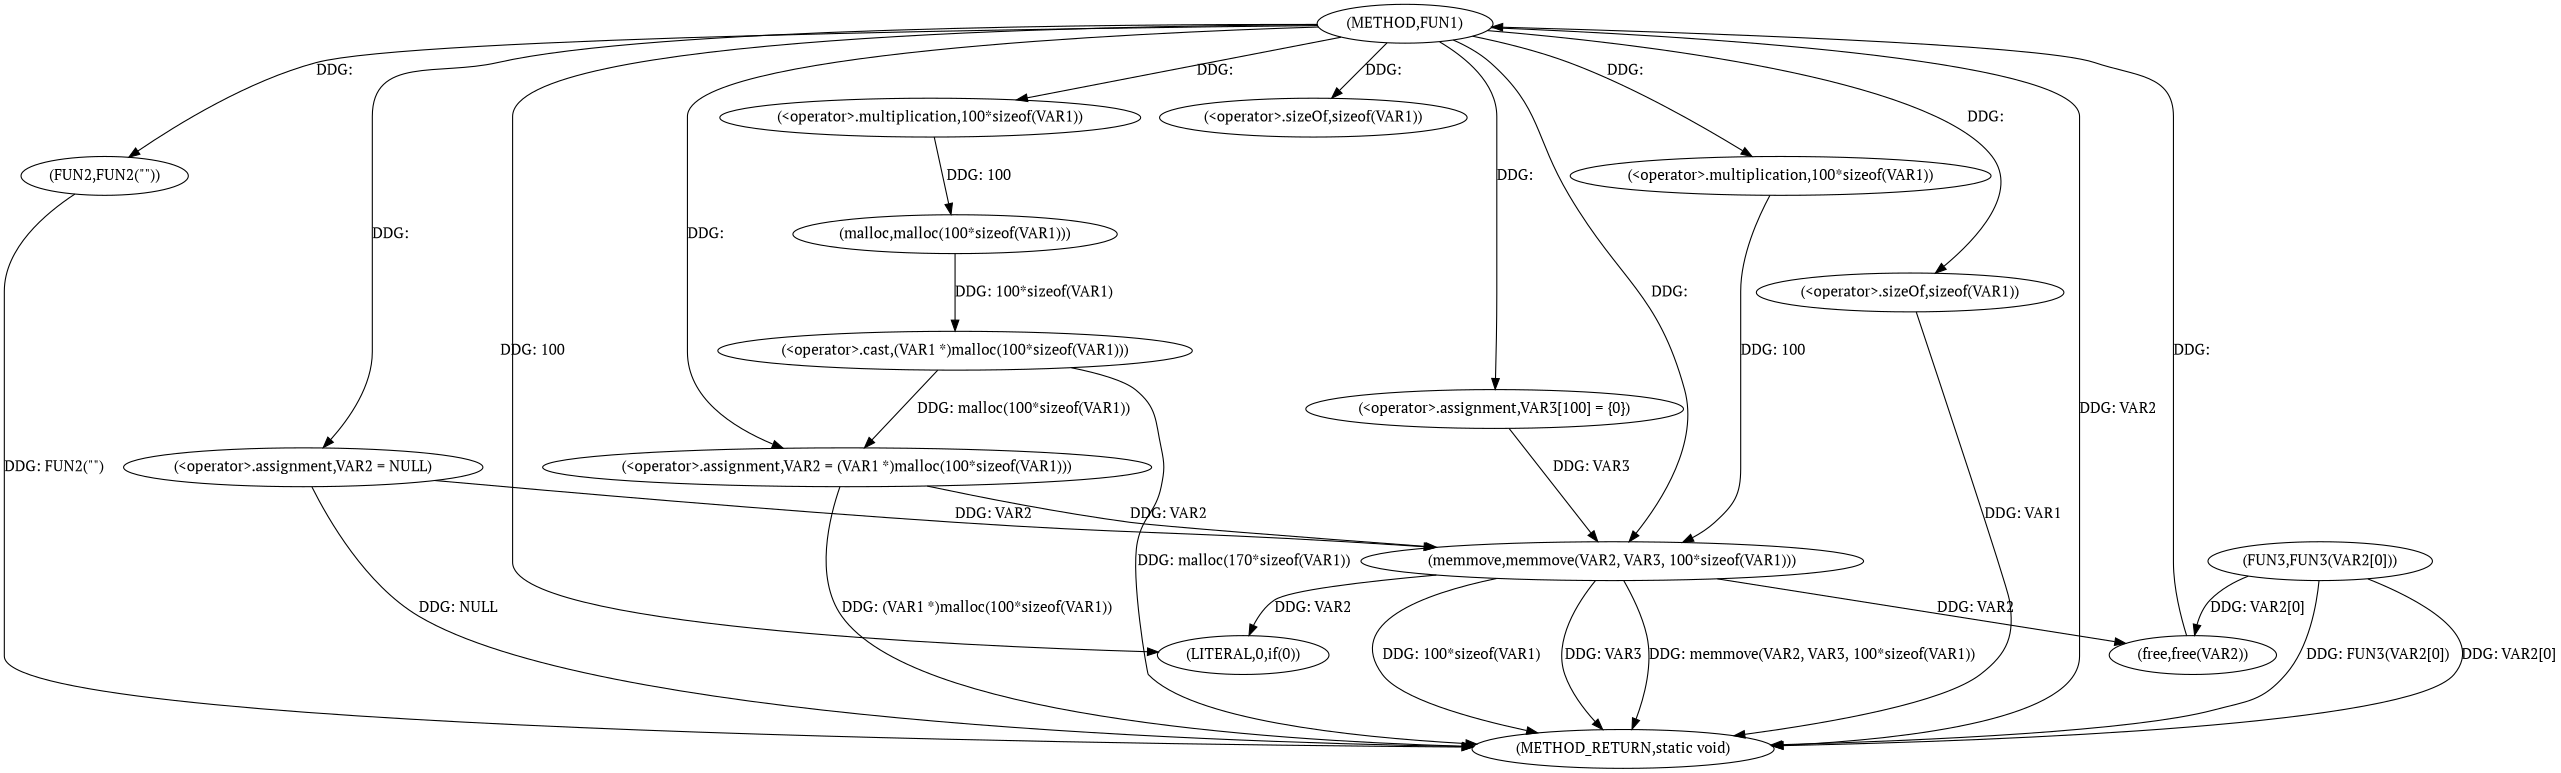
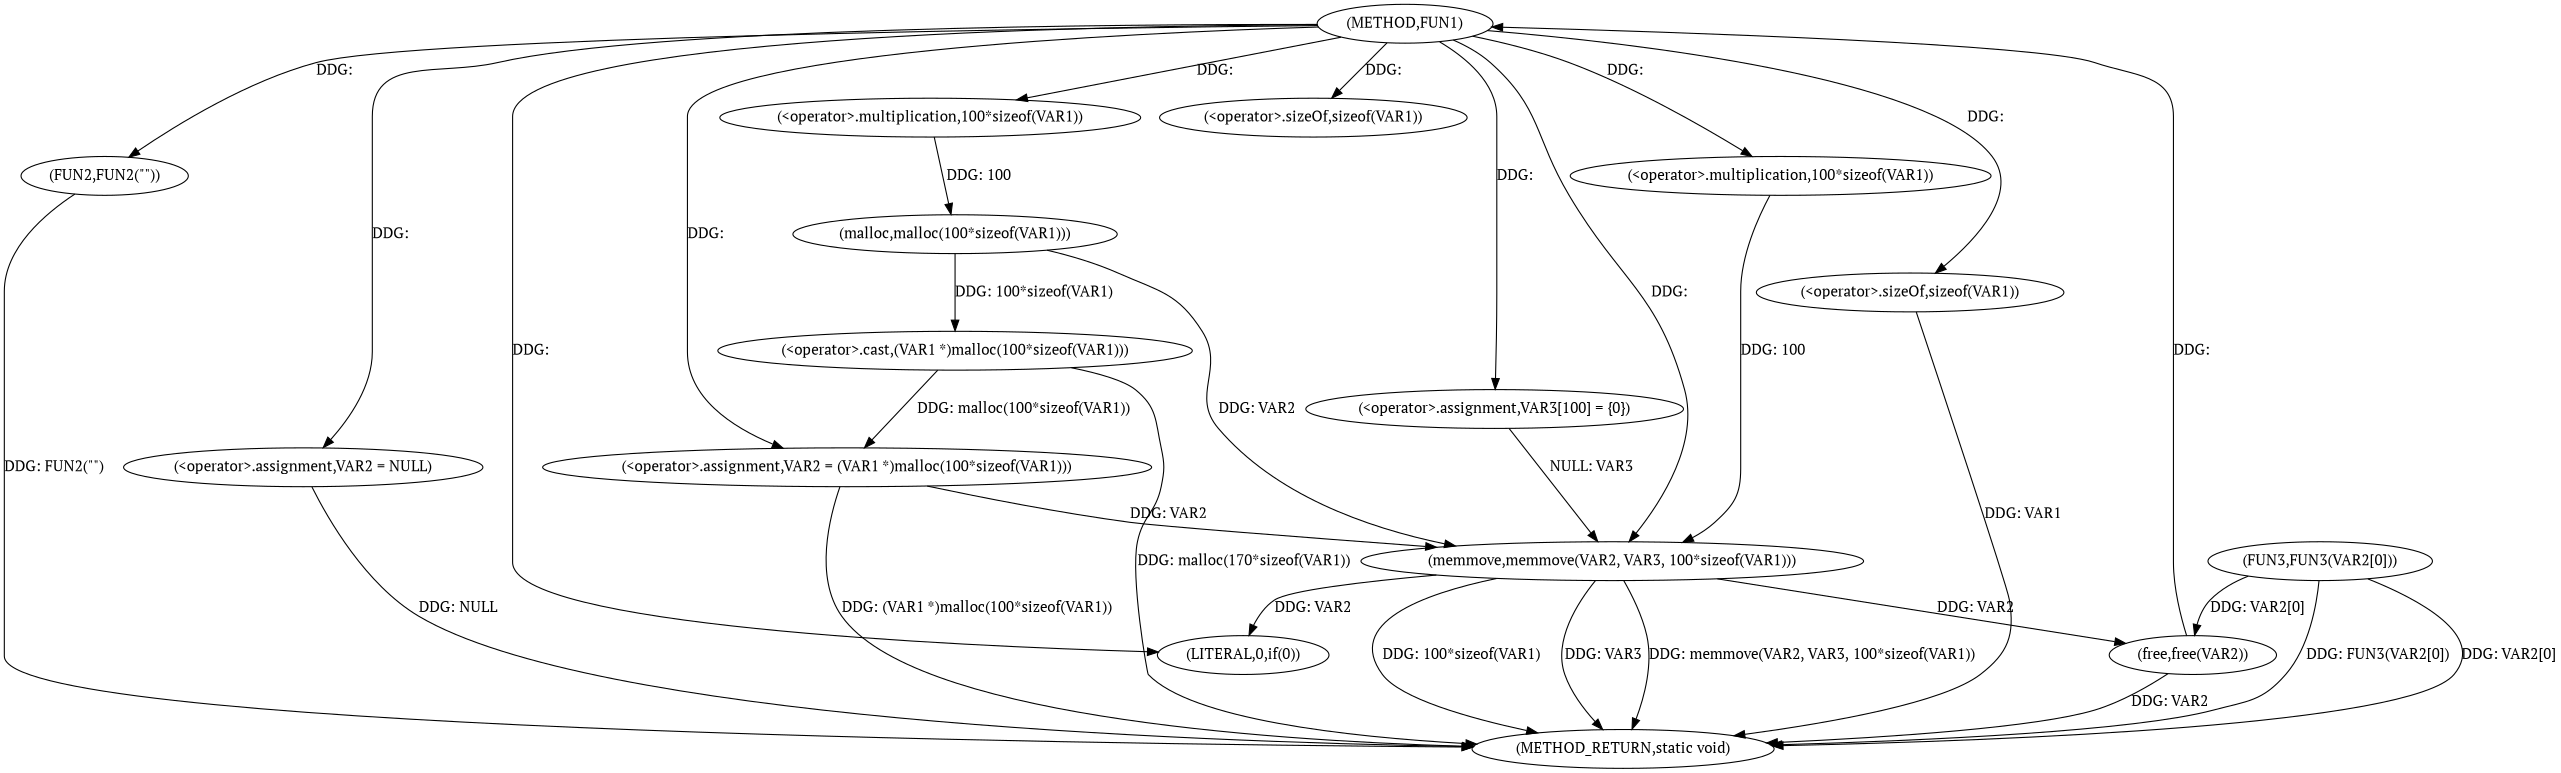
edge "(METHOD,FUN1)" -> "(METHOD_RETURN,static void)": now "(free,free(VAR2))" -> "(METHOD_RETURN,static void)"
edge "(METHOD,FUN1)" -> "(LITERAL,0,if(0))": label "DDG: 100" -> "DDG: "
edge "(<operator>.assignment,VAR3[100] = {0})" -> "(memmove,memmove(VAR2, VAR3, 100*sizeof(VAR1)))": label "DDG: VAR3" -> "NULL: VAR3"
edge "(<operator>.assignment,VAR2 = NULL)" -> "(memmove,memmove(VAR2, VAR3, 100*sizeof(VAR1)))": now "(malloc,malloc(100*sizeof(VAR1)))" -> "(memmove,memmove(VAR2, VAR3, 100*sizeof(VAR1)))"
